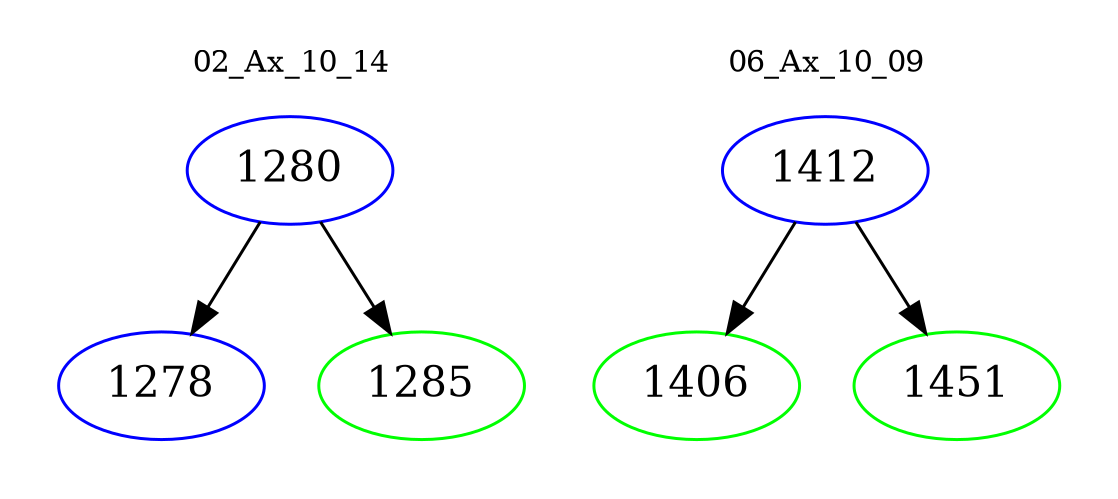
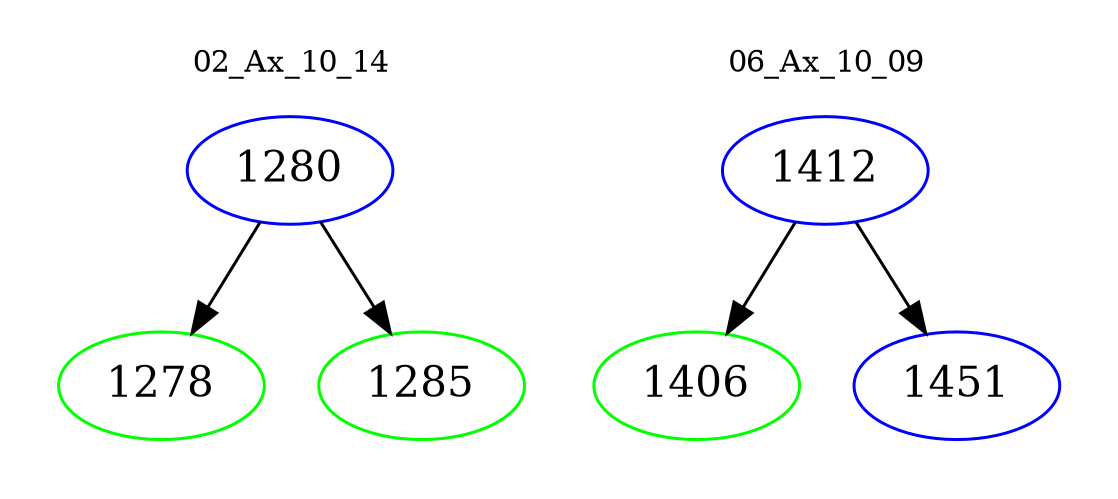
node "1278": color blue -> green
node "1451": color green -> blue
